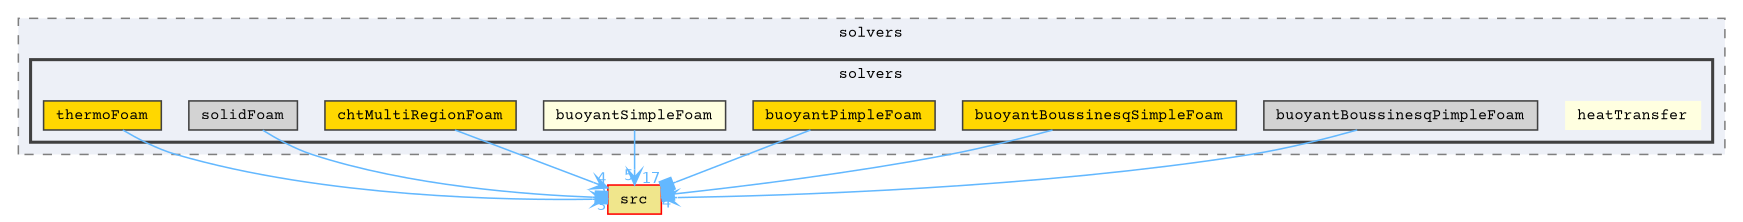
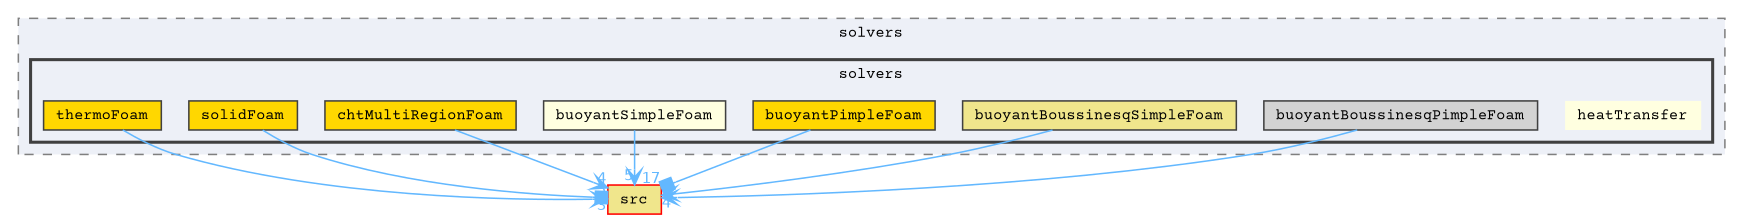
node "solidFoam": fillcolor lightgrey -> gold
node "buoyantBoussinesqSimpleFoam": fillcolor gold -> khaki
edge "buoyantBoussinesqSimpleFoam" -> "src": arrowhead box -> vee
